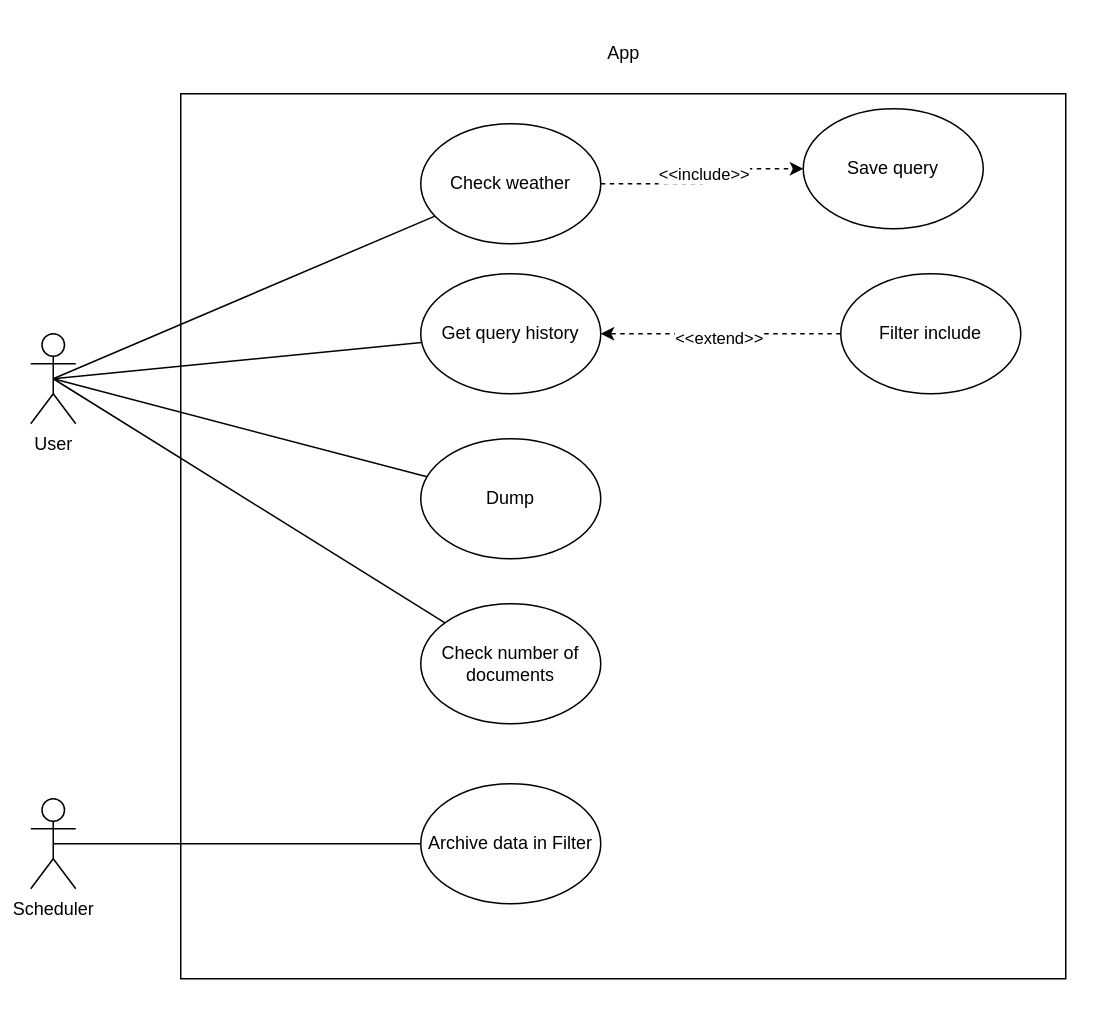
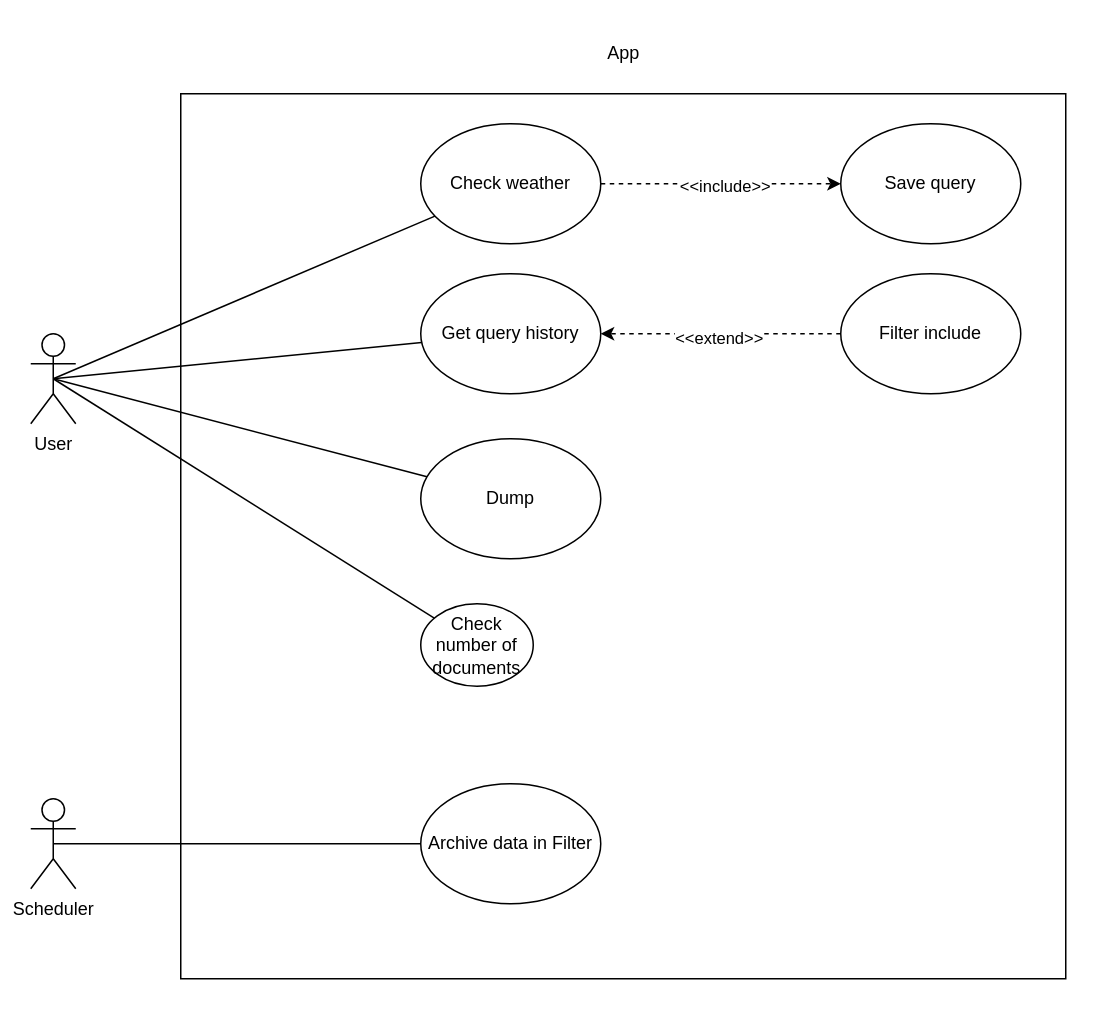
node "Save query": moved (893, 169) -> (931, 184)
node "Check number of documents": size 180x120 -> 113x83
